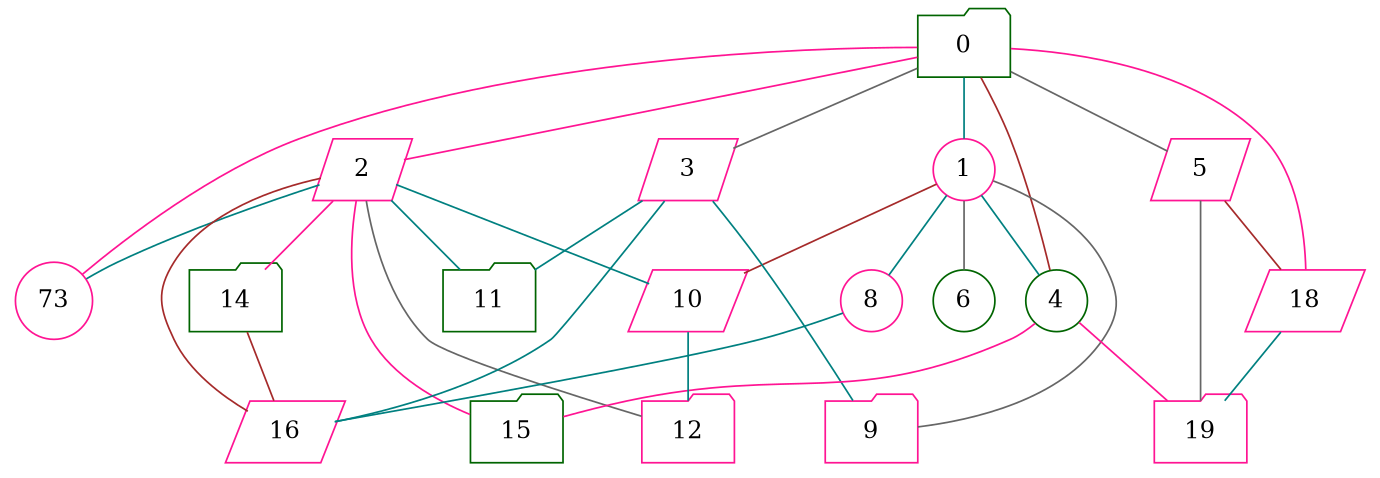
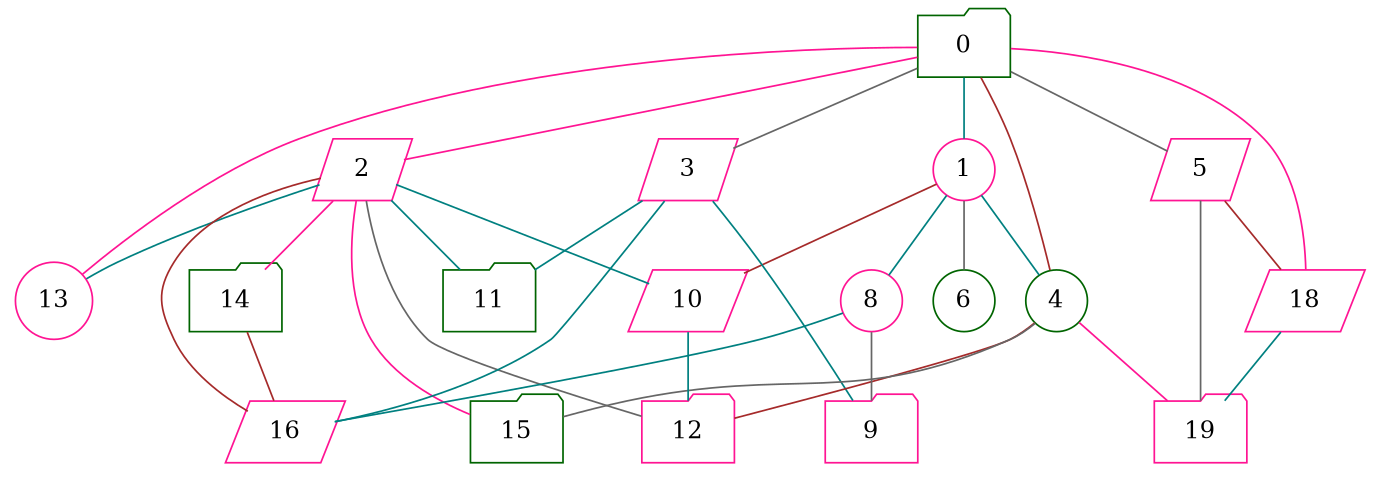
node "73": label "73" -> "13"
edge "1" -- "9": now "8" -- "9"
edge "4" -- "15": color deeppink -> gray40
edge "4" -- "12": added
